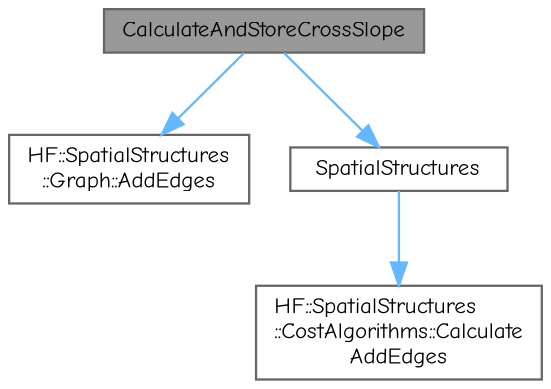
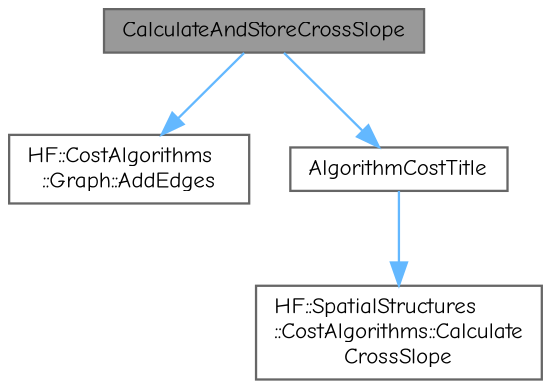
node "HF::SpatialStructures ::Graph::AddEdges": label "HF::SpatialStructures ::Graph::AddEdges" -> "HF::CostAlgorithms ::Graph::AddEdges"
node "SpatialStructures": label "SpatialStructures" -> "AlgorithmCostTitle"
node "HF::SpatialStructures ::CostAlgorithms::Calculate AddEdges": label "HF::SpatialStructures ::CostAlgorithms::Calculate AddEdges" -> "HF::SpatialStructures ::CostAlgorithms::Calculate CrossSlope"
